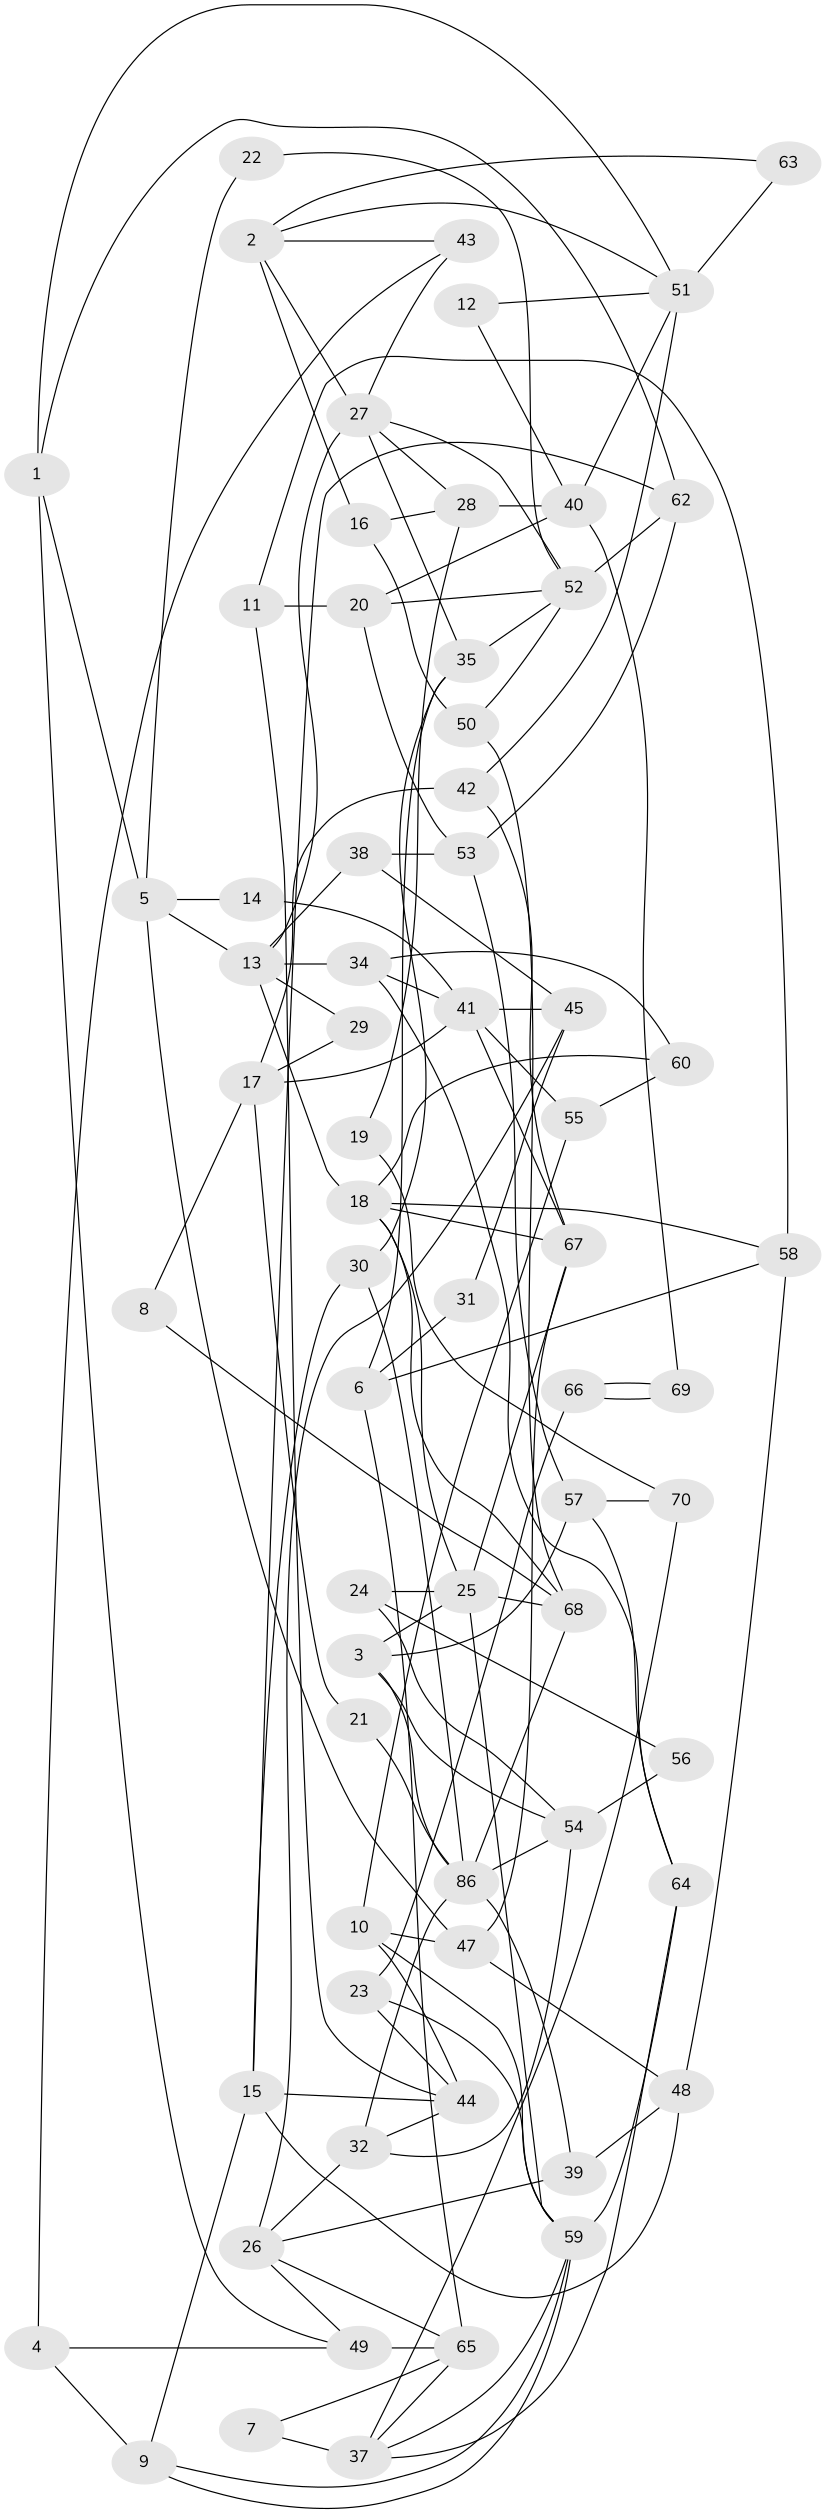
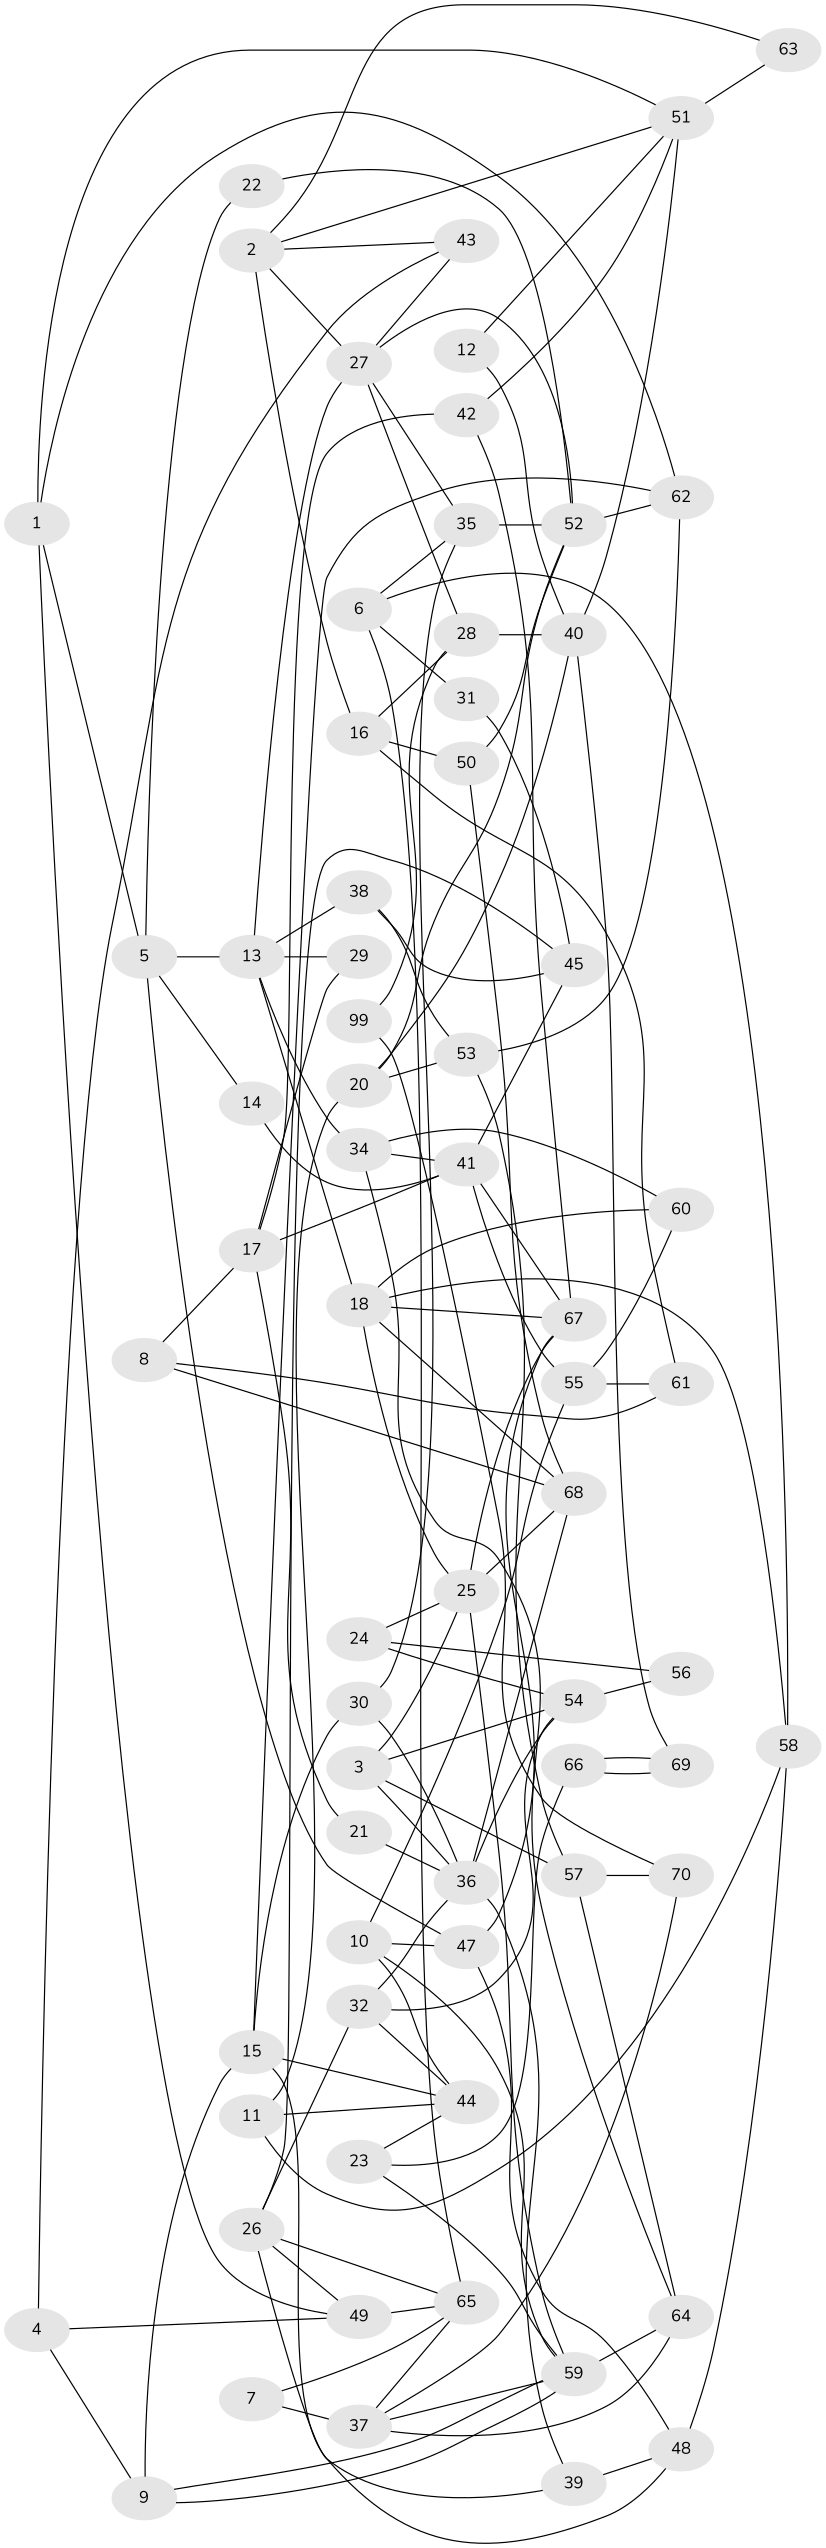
node "19": label "19" -> "99"
node "61": added
node "86": label "86" -> "36"
